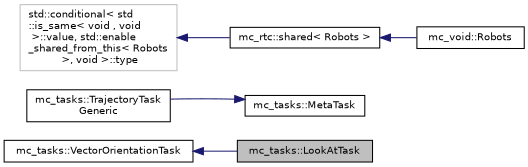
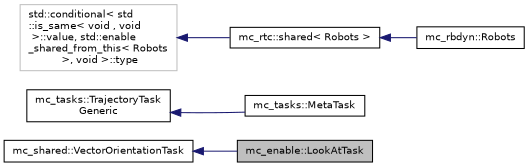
node "mc_void::Robots": label "mc_void::Robots" -> "mc_rbdyn::Robots"
edge "mc_tasks::TrajectoryTask Generic" -> "mc_tasks::MetaTask": reversed
node "mc_tasks::VectorOrientationTask": label "mc_tasks::VectorOrientationTask" -> "mc_shared::VectorOrientationTask"
node "mc_tasks::LookAtTask": label "mc_tasks::LookAtTask" -> "mc_enable::LookAtTask"
